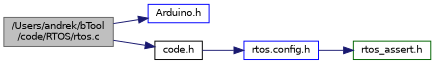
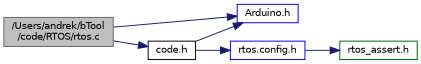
edge "code.h" -> "Arduino.h": added
